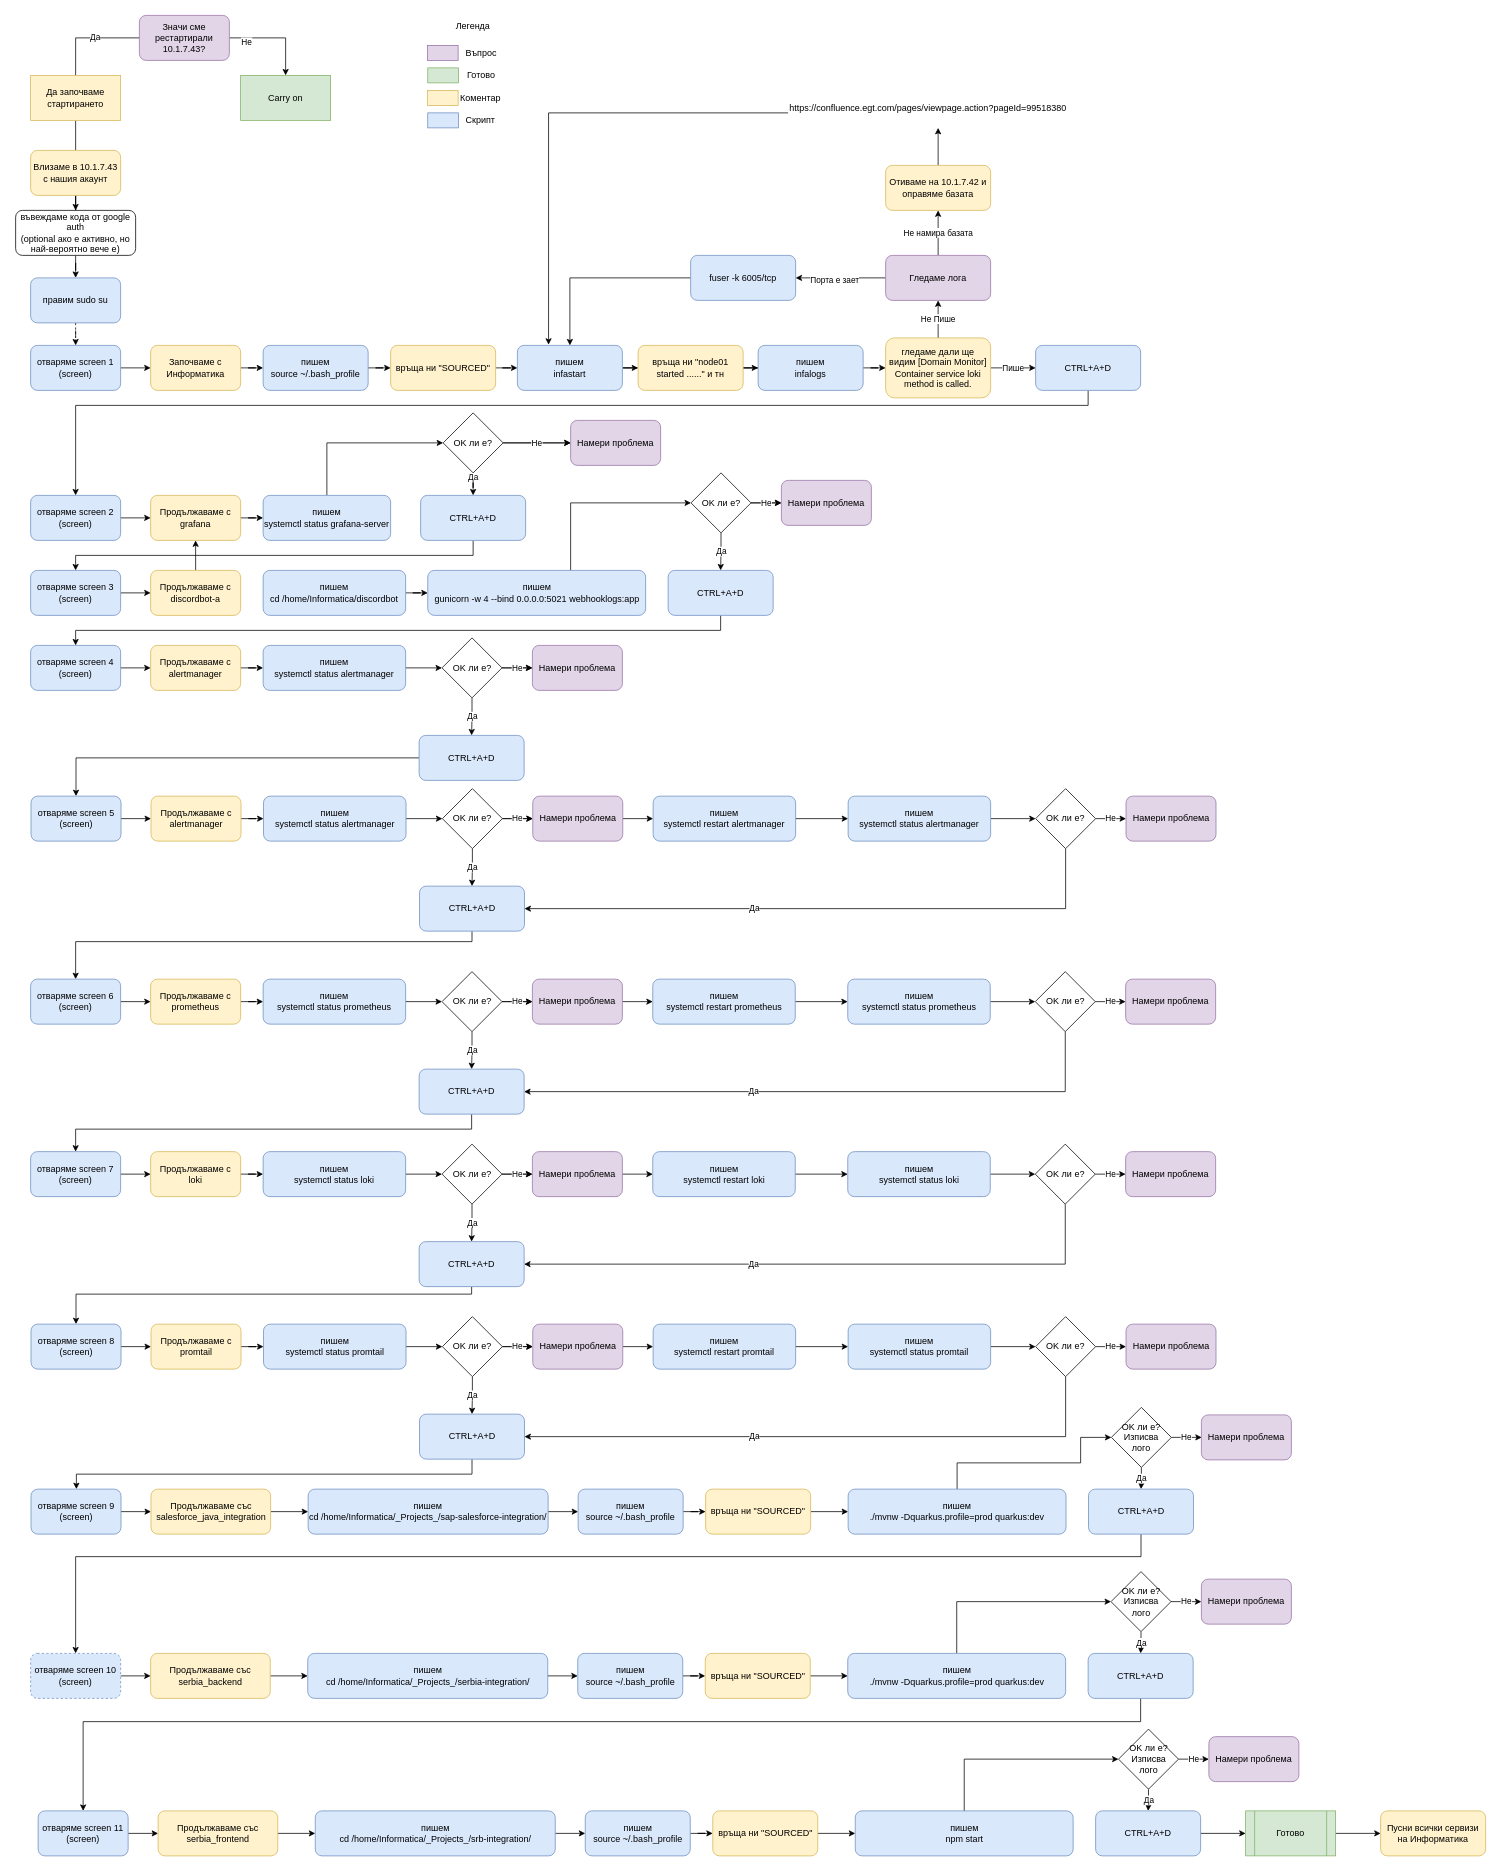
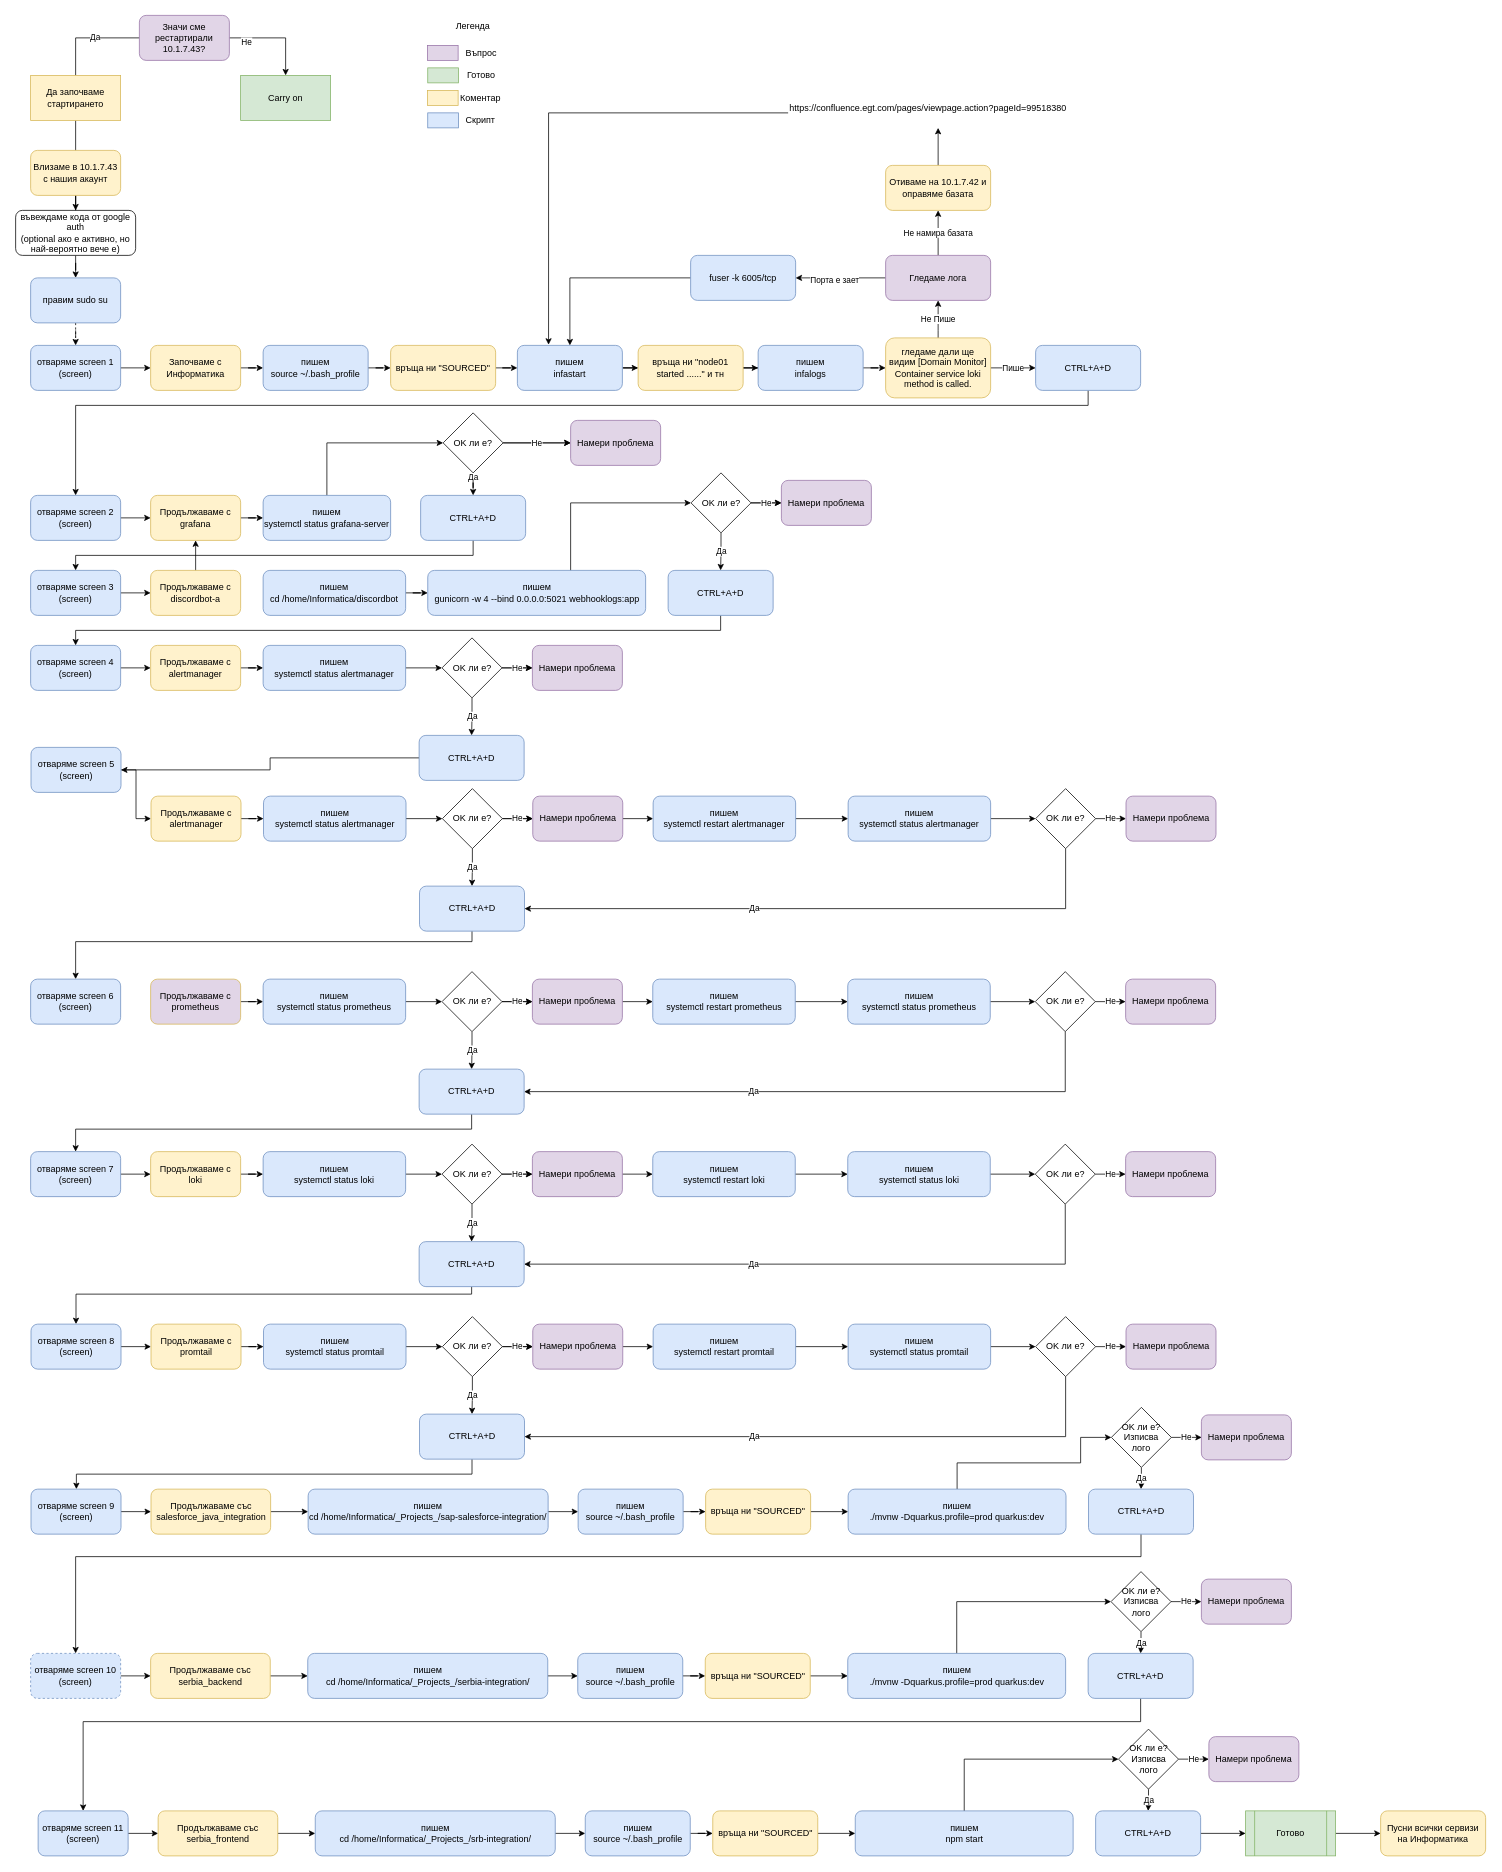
node "отваряме screen 5 (screen)": moved (76, 819) -> (76, 770)
edge "отваряме screen 6 (screen)" -> "Продължаваме с prometheus": removed
node "Продължаваме с prometheus": fillcolor #fff2cc -> #e1d5e7
